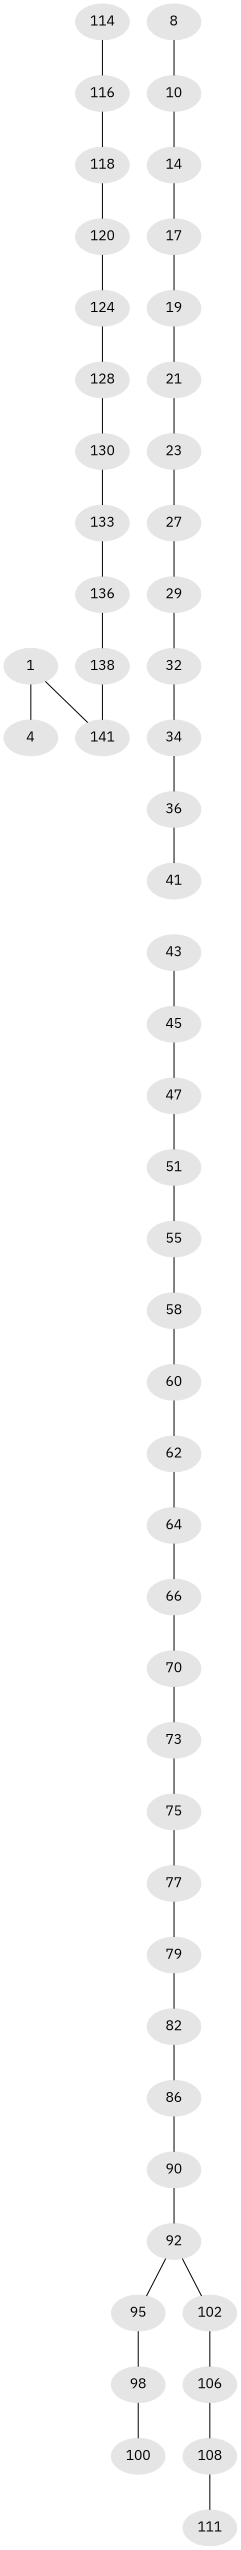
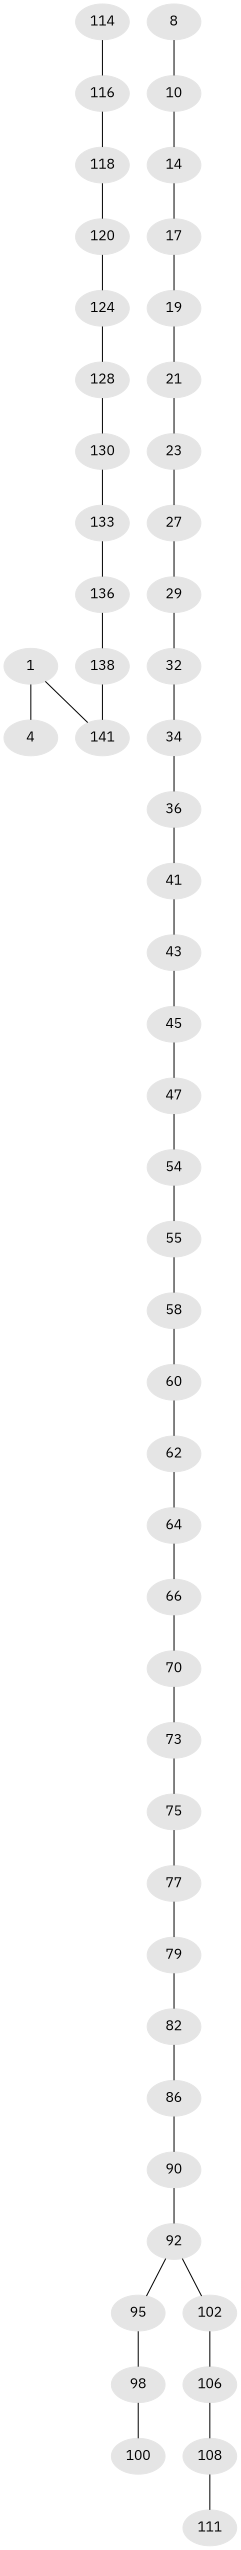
edge "41" -- "43": added
node "51": label "51" -> "54"
